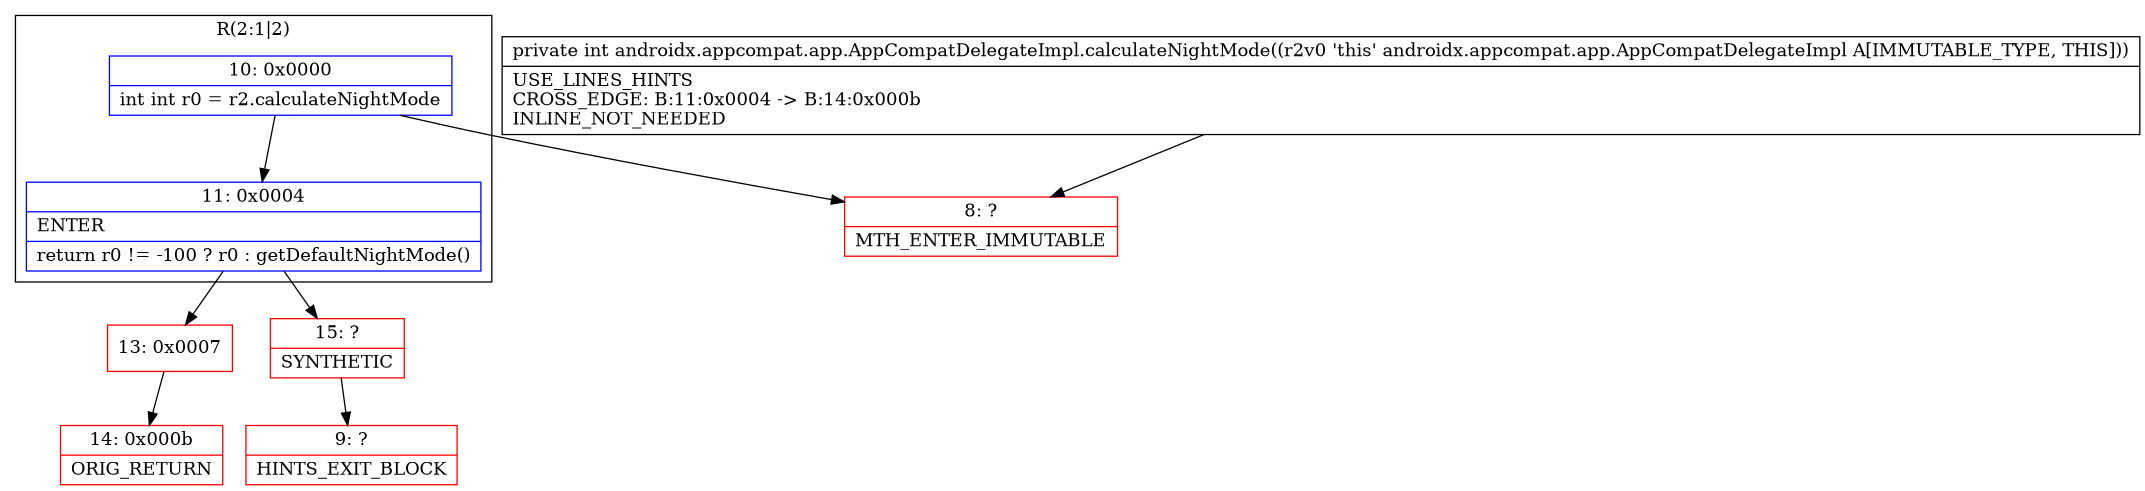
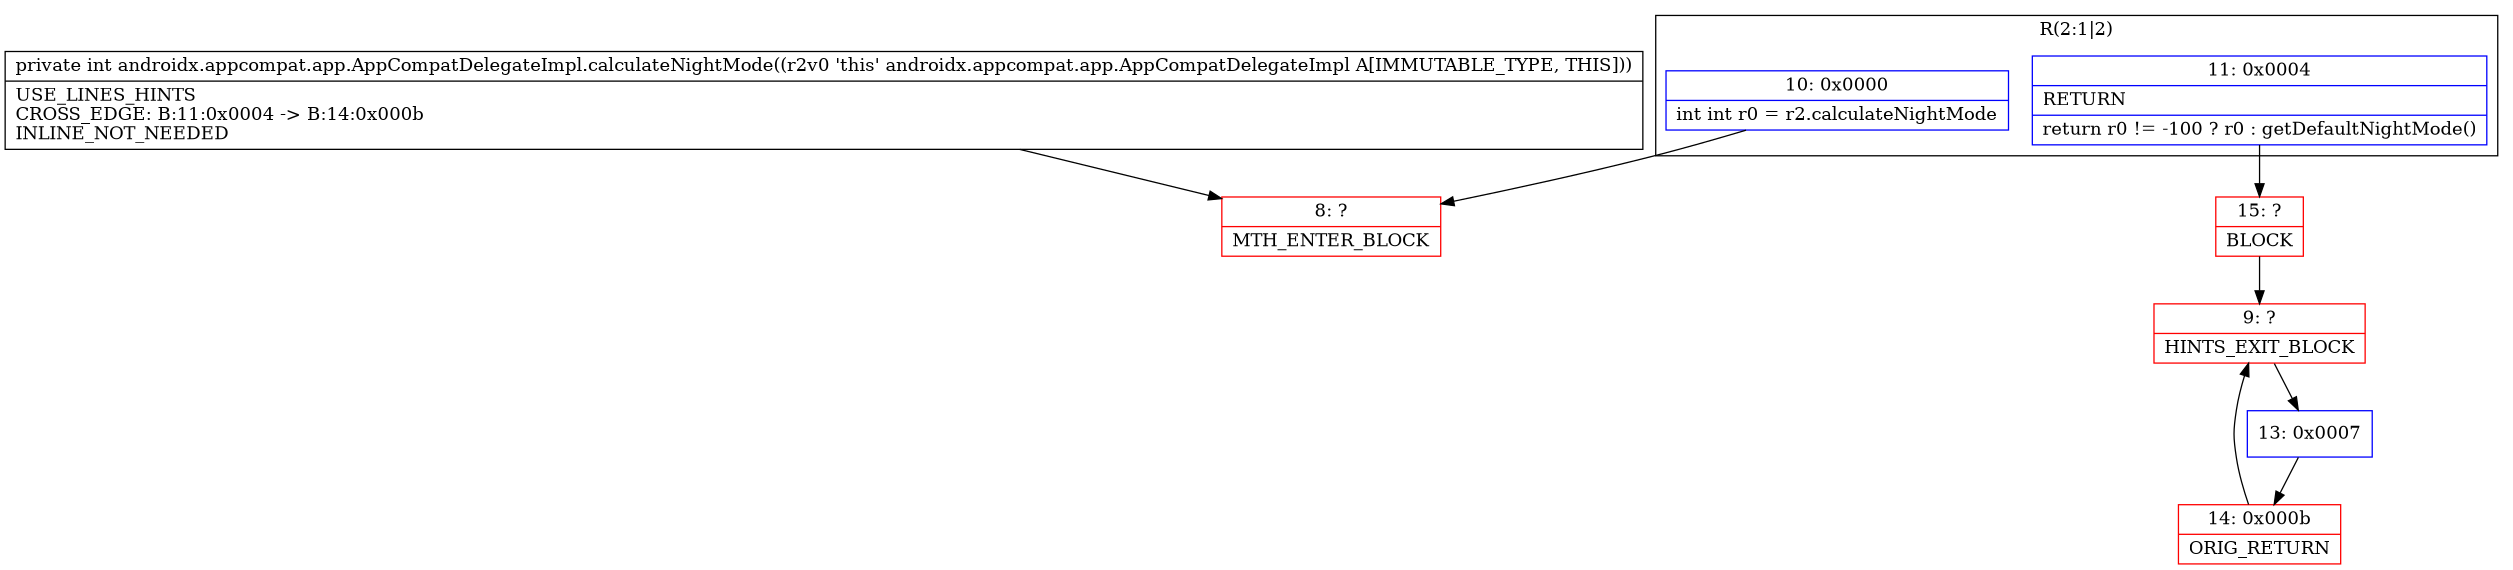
edge "10: 0x0000" -> "11: 0x0004": removed
node "11: 0x0004": text "ENTER" -> "RETURN"
node "8: ?": text "MTH_ENTER_IMMUTABLE" -> "MTH_ENTER_BLOCK"
edge "11: 0x0004" -> "13: 0x0007": now "9: ?" -> "13: 0x0007"
node "13: 0x0007": color red -> blue
node "15: ?": text "SYNTHETIC" -> "BLOCK"
edge "14: 0x000b" -> "9: ?": added
